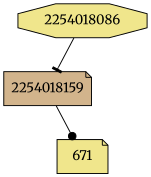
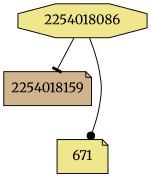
edge "2254018159" -> "671": now "2254018086" -> "671"
